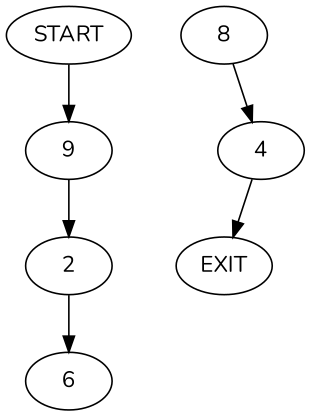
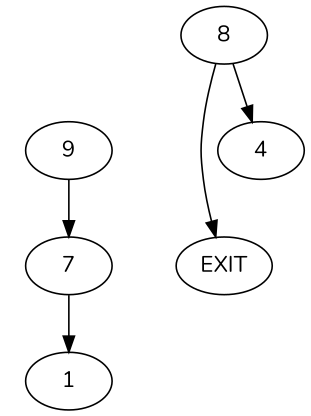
node "START": removed
edge "4" -> "EXIT": now "8" -> "EXIT"
node "2": label "2" -> "7"
node "6": label "6" -> "1"
